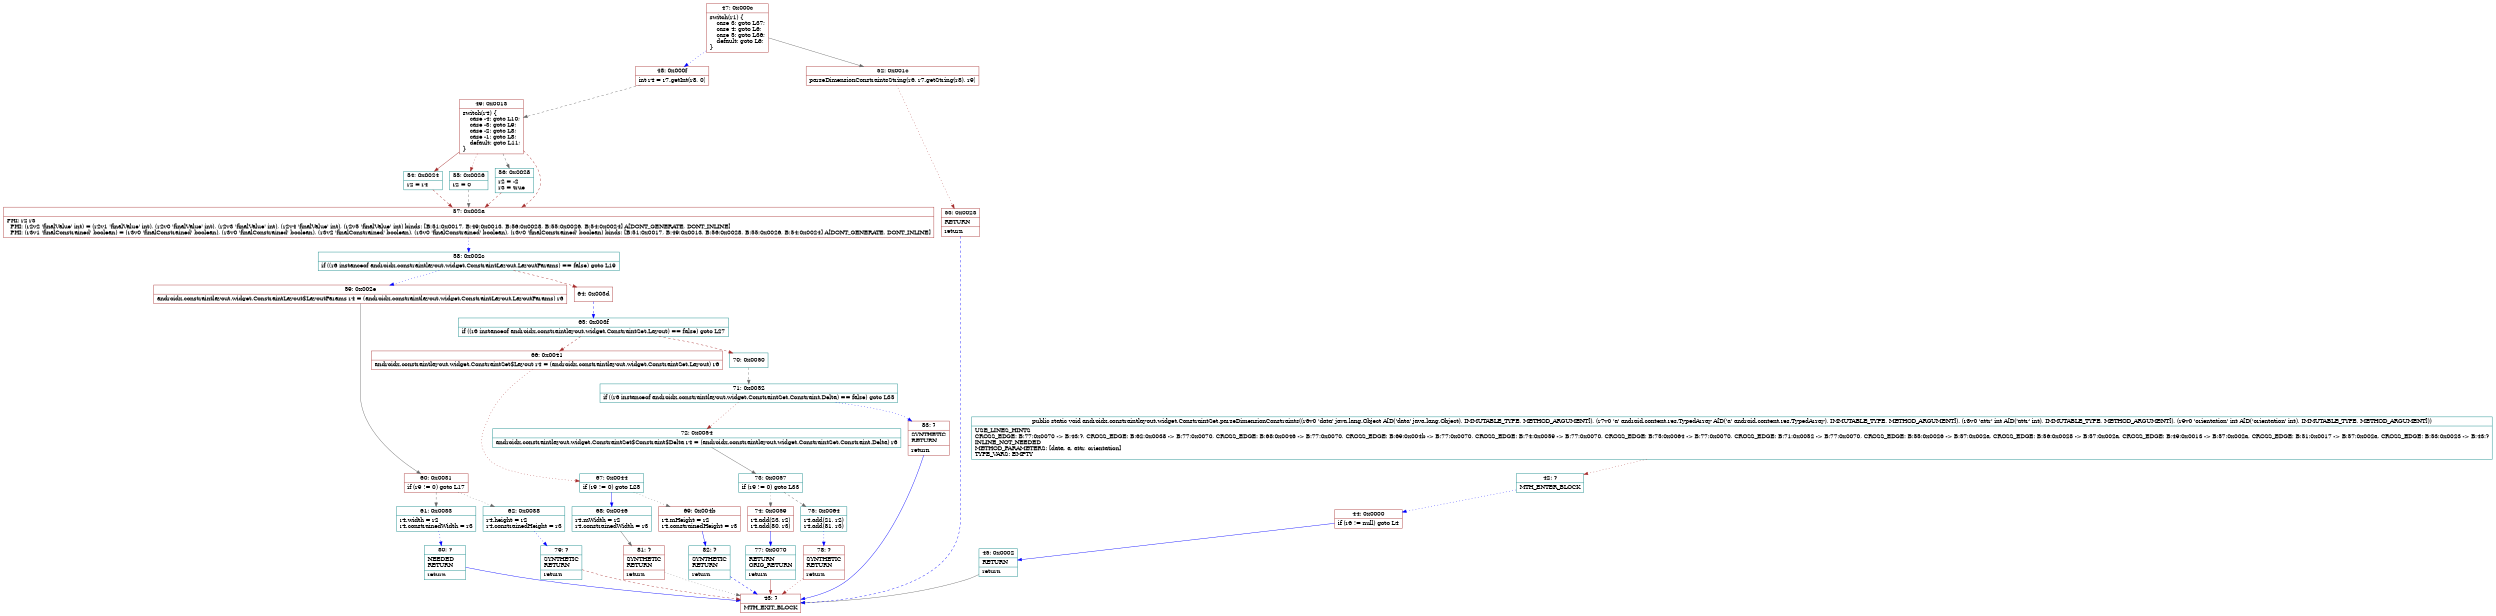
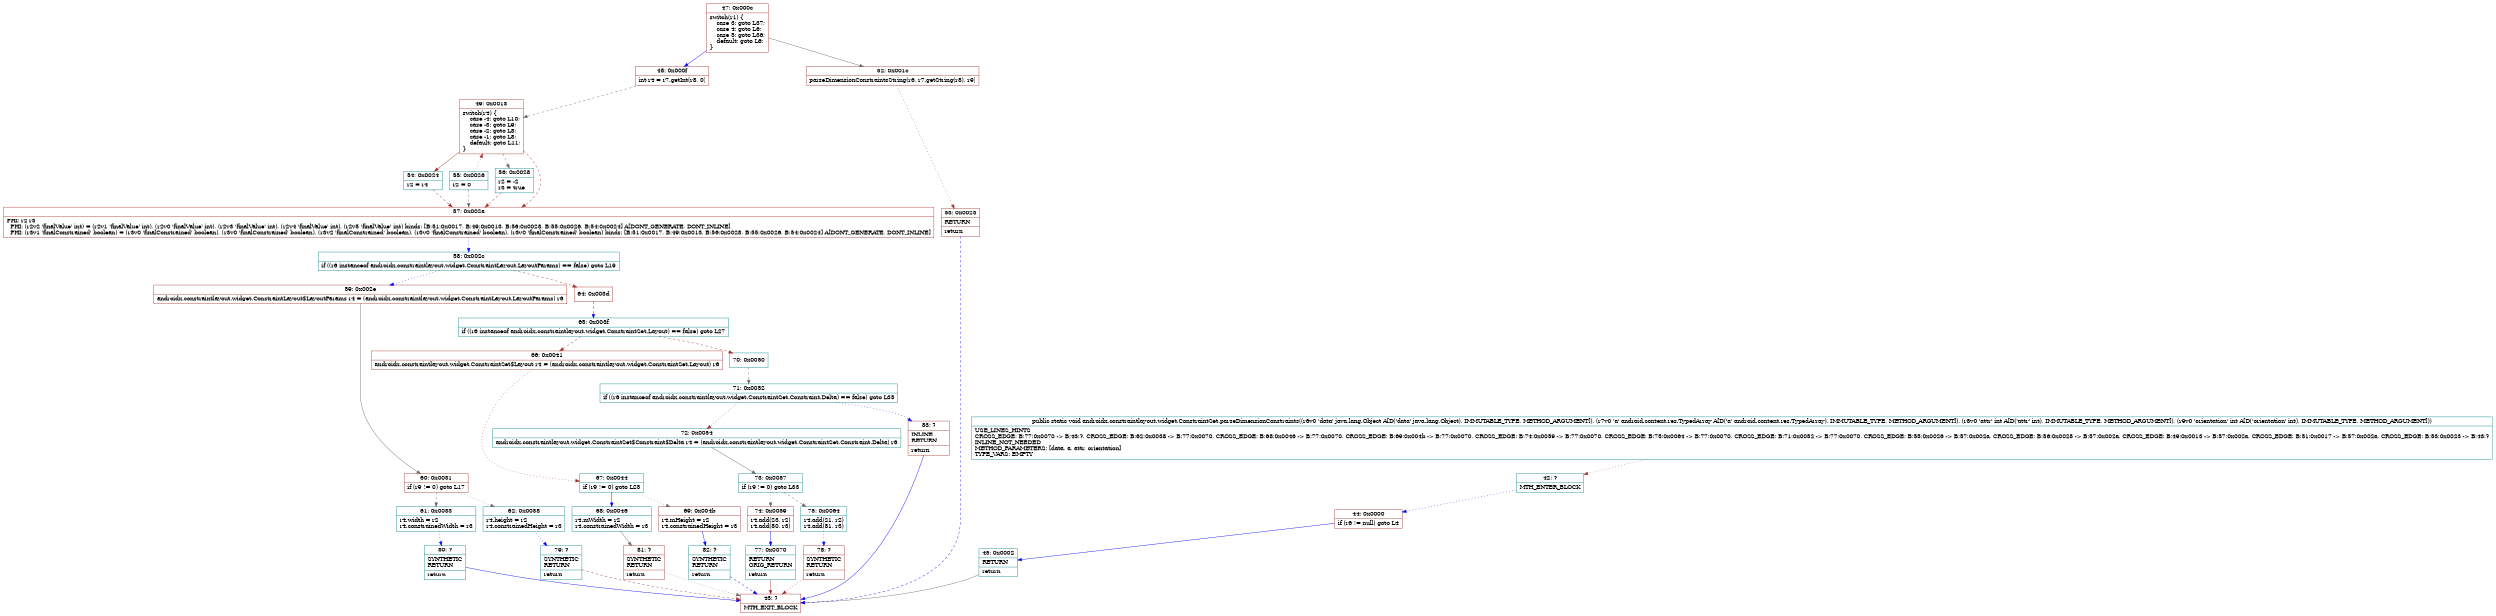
edge "47: 0x000c" -> "48: 0x000f": style dotted -> solid
edge "49: 0x0013" -> "55: 0x0026": reversed
node "83: ?": text "SYNTHETIC" -> "INLINE"
node "80: ?": text "NEEDED" -> "SYNTHETIC"
